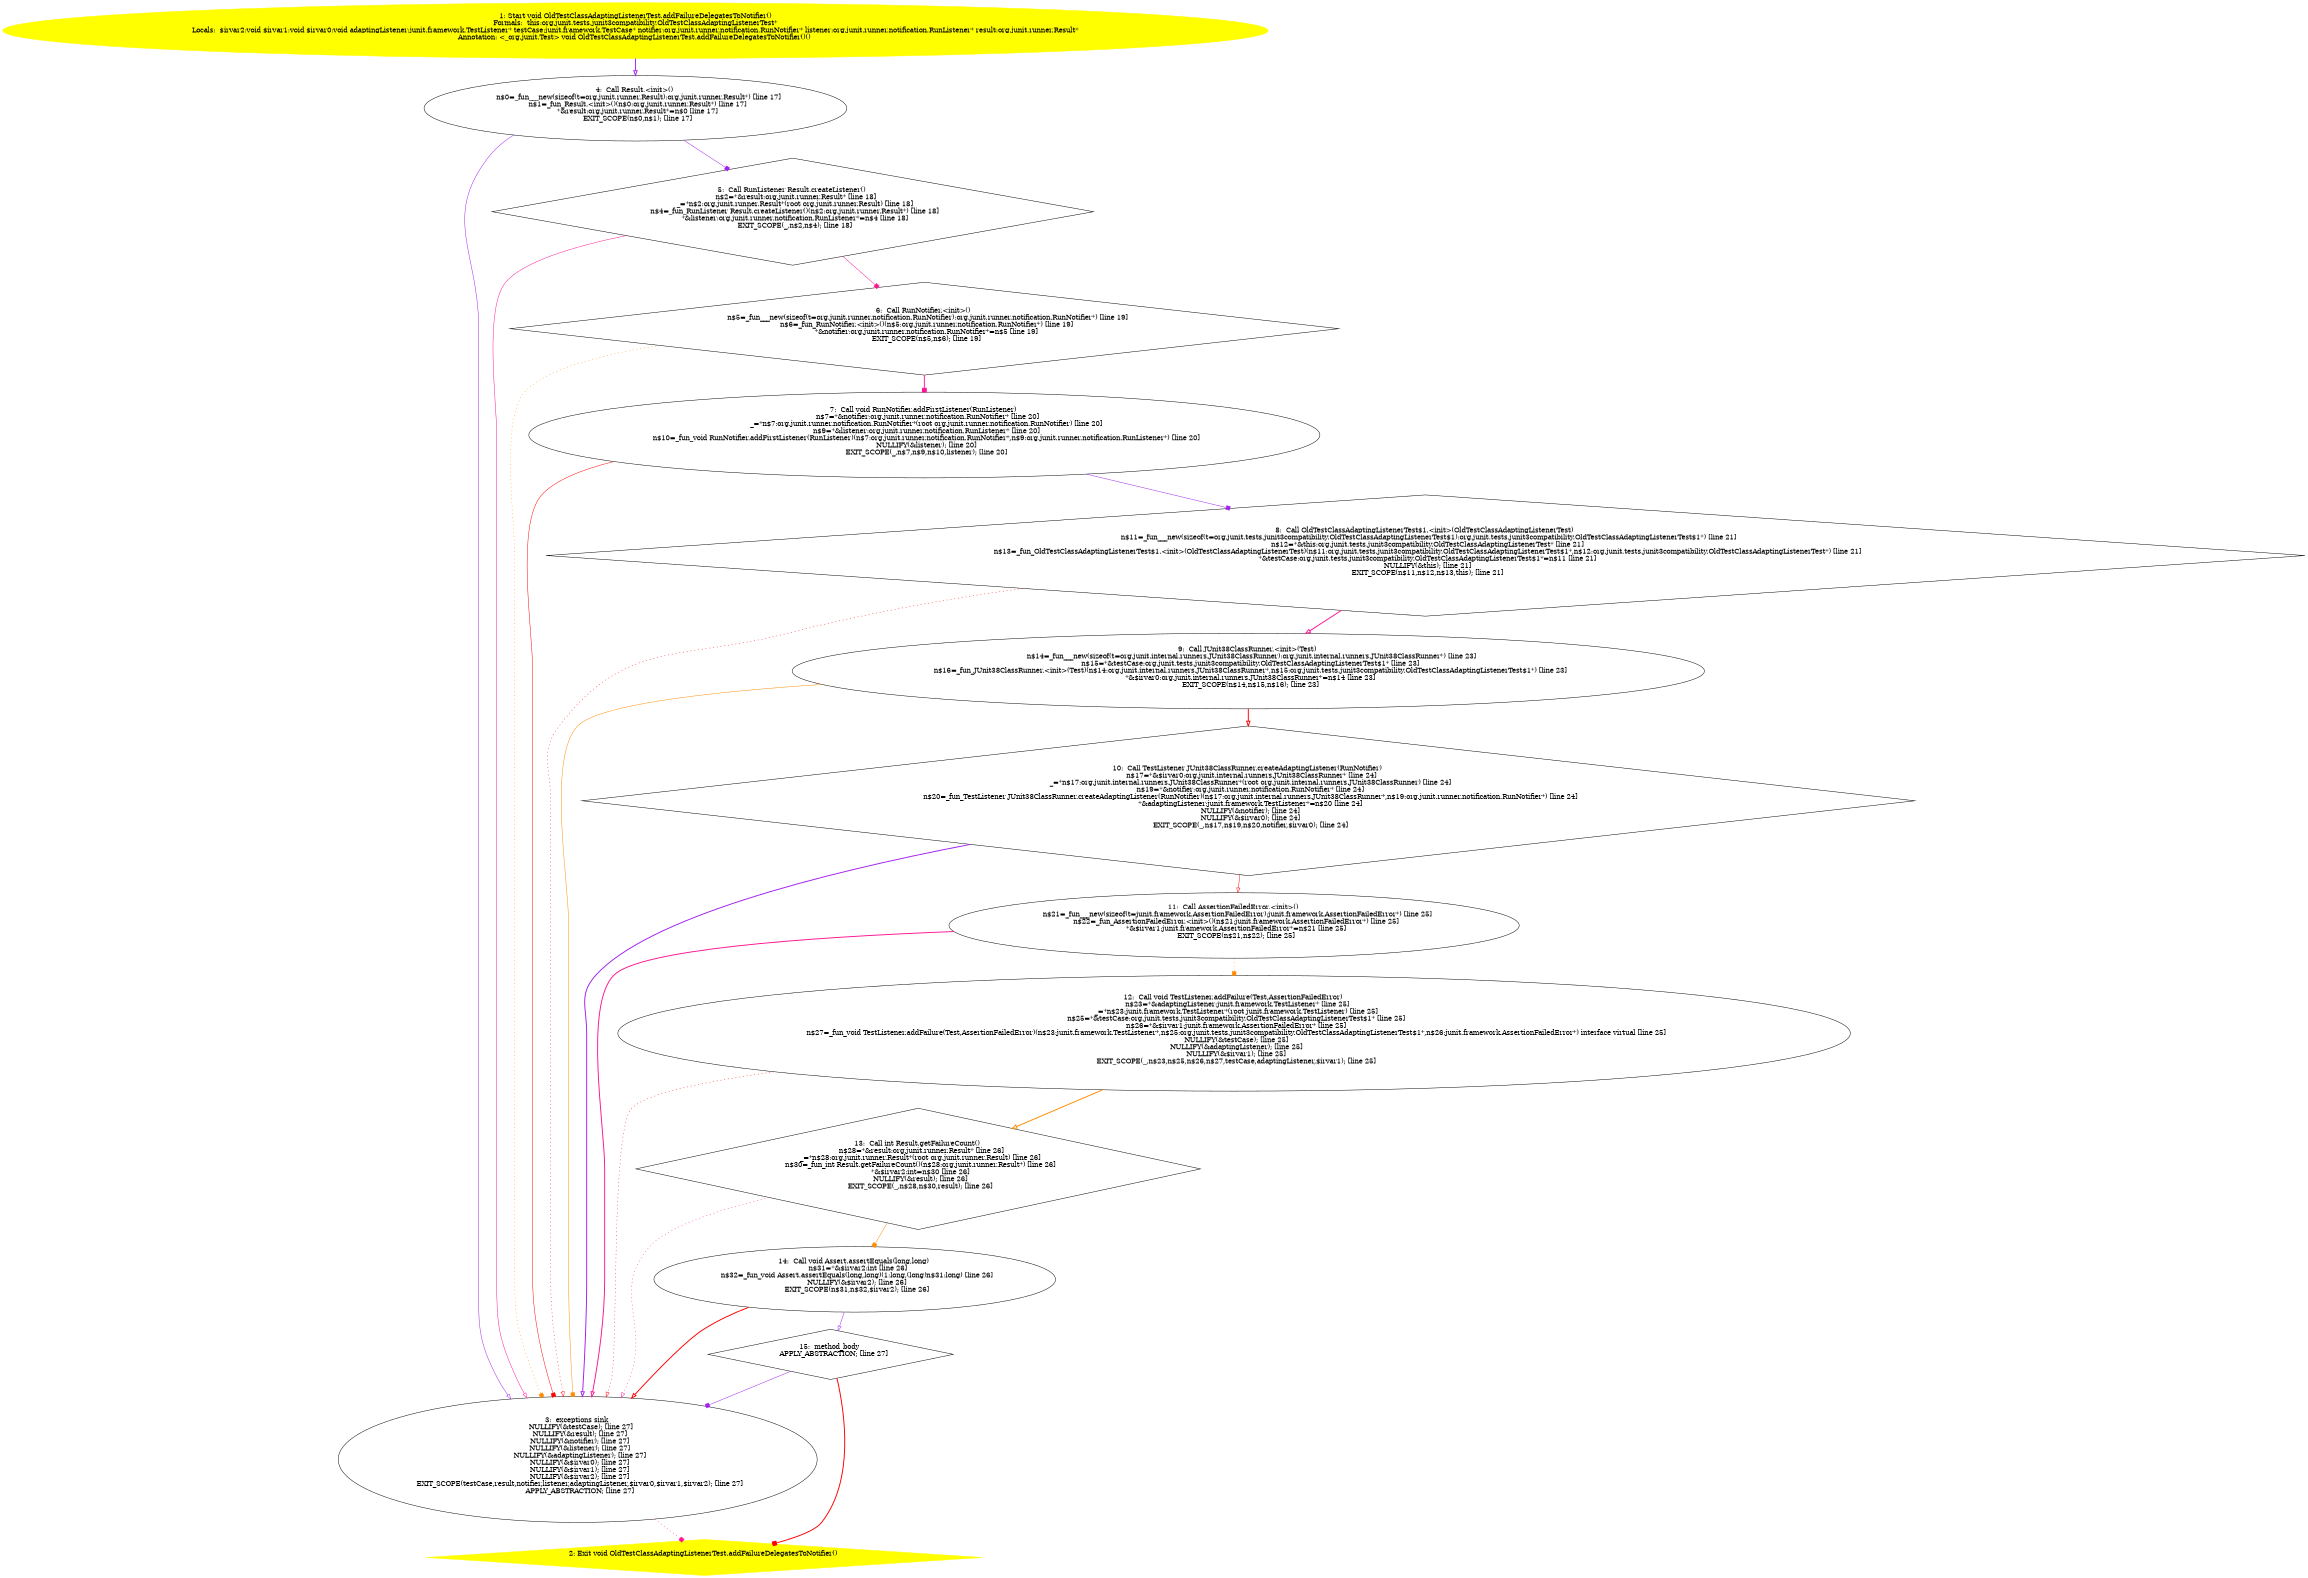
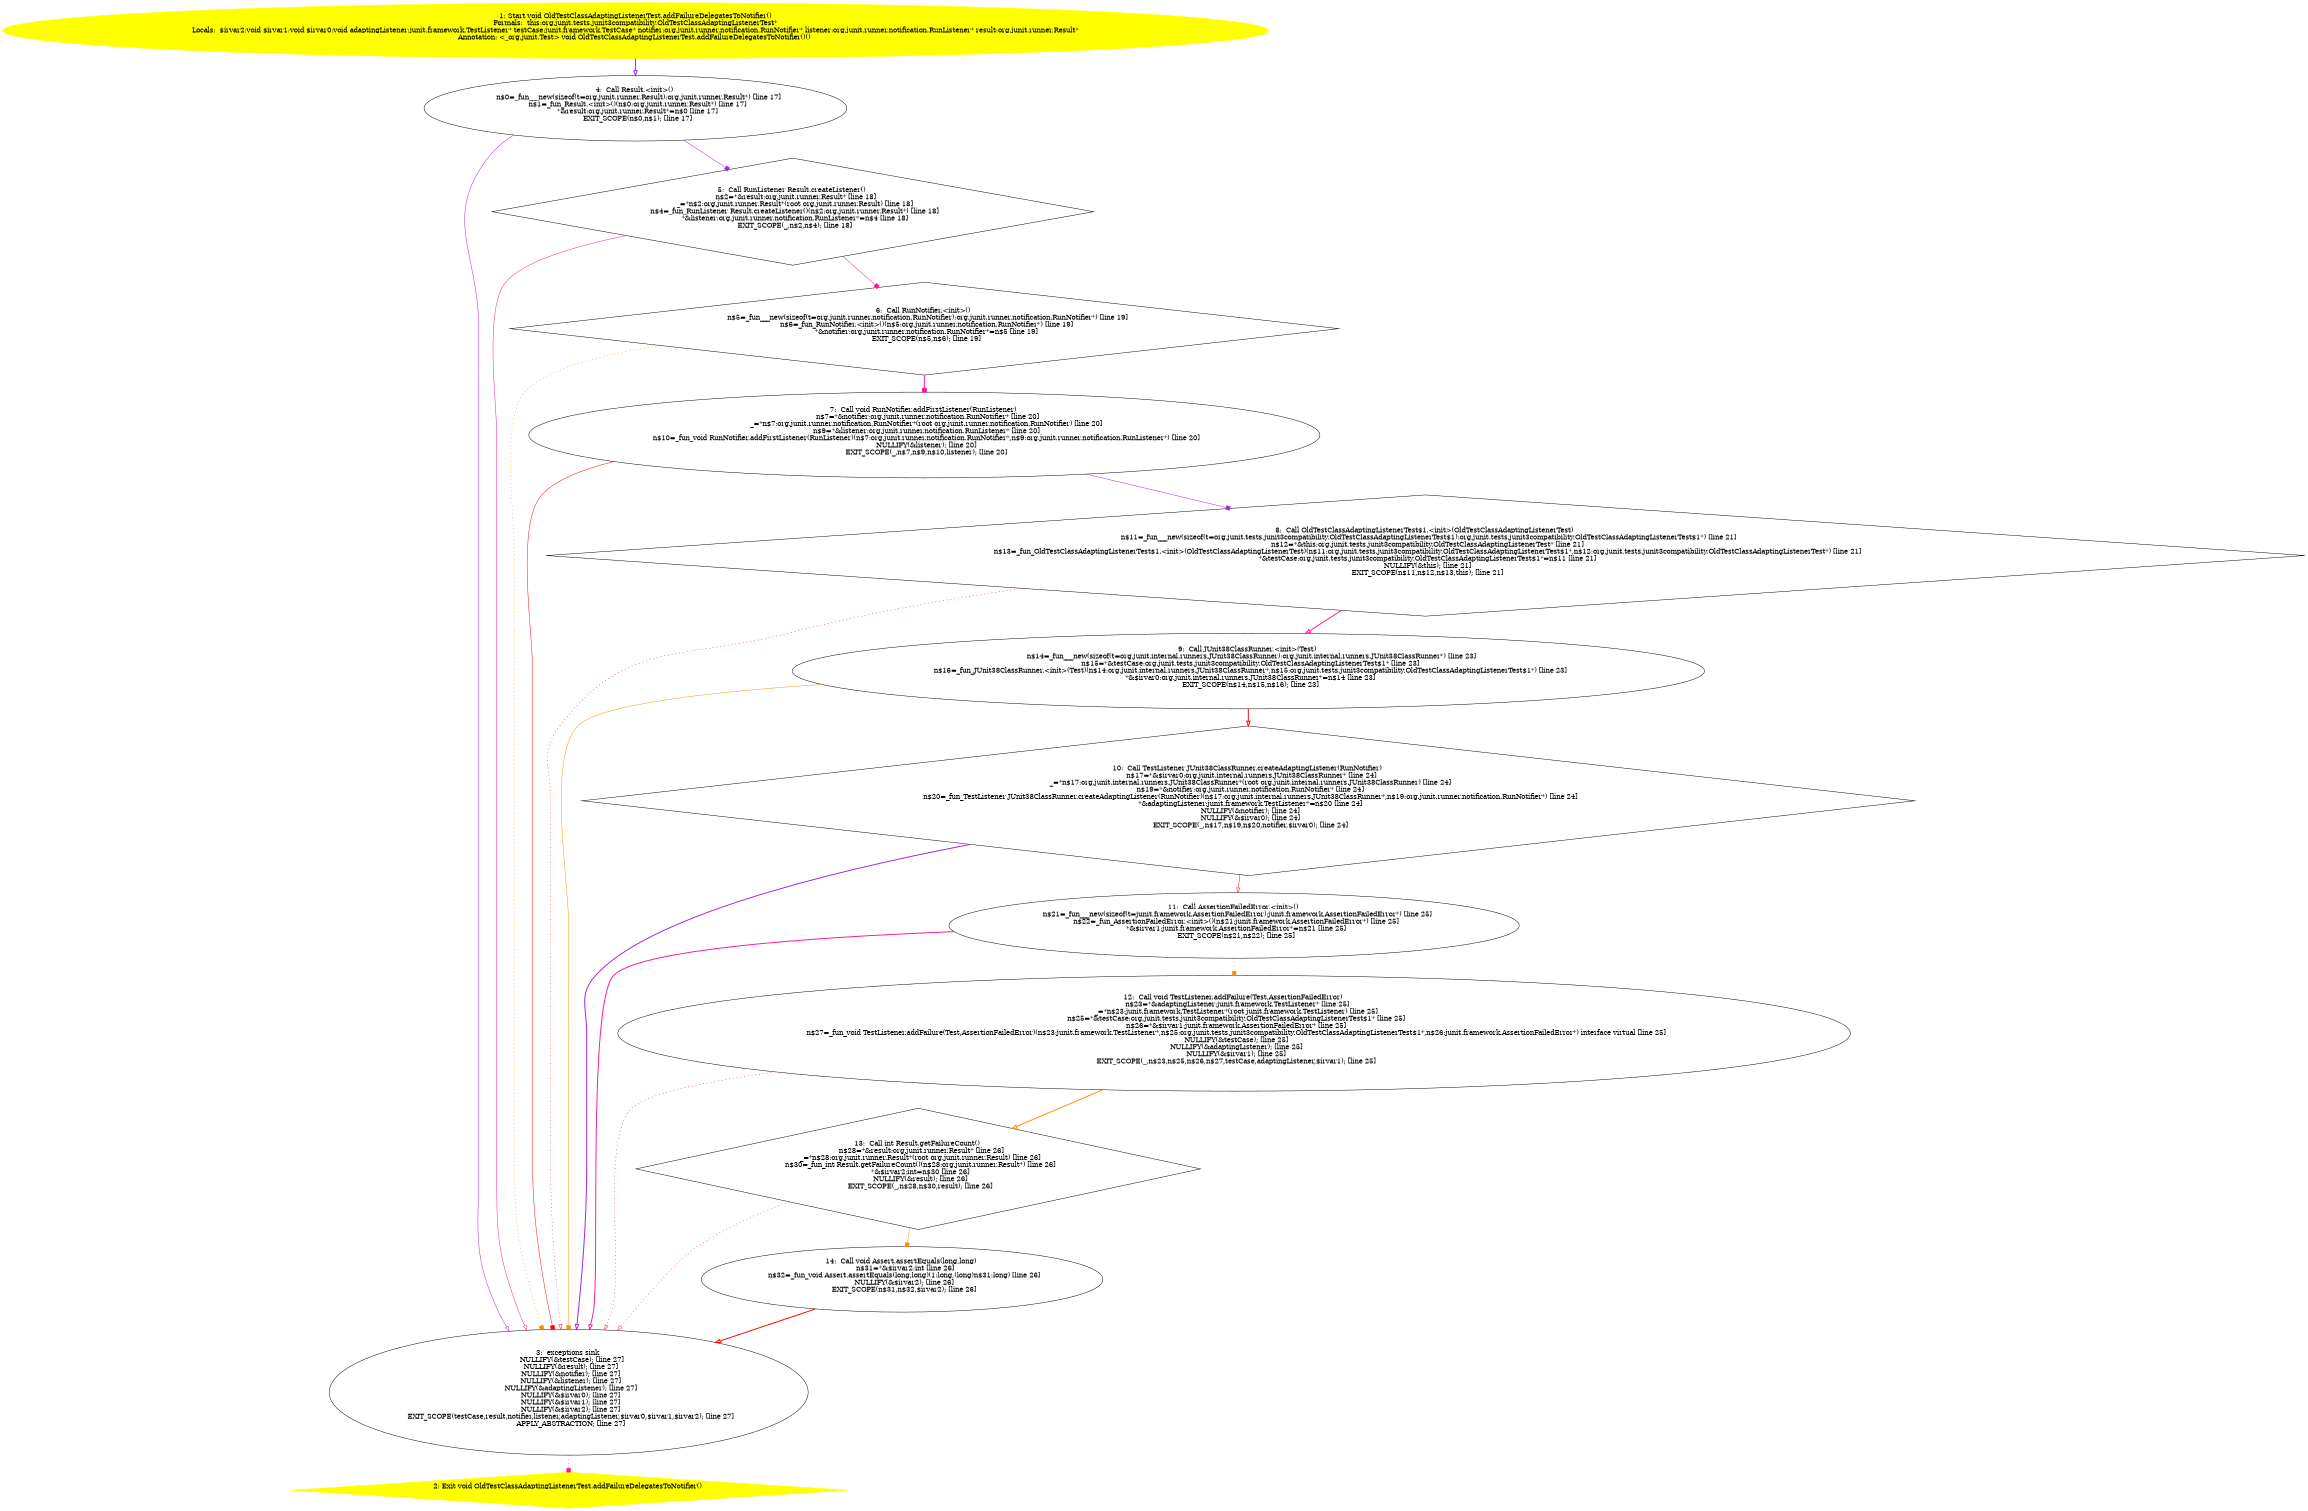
node "15:  method_body APPLY_ABSTRACTION; [line 27]": removed
